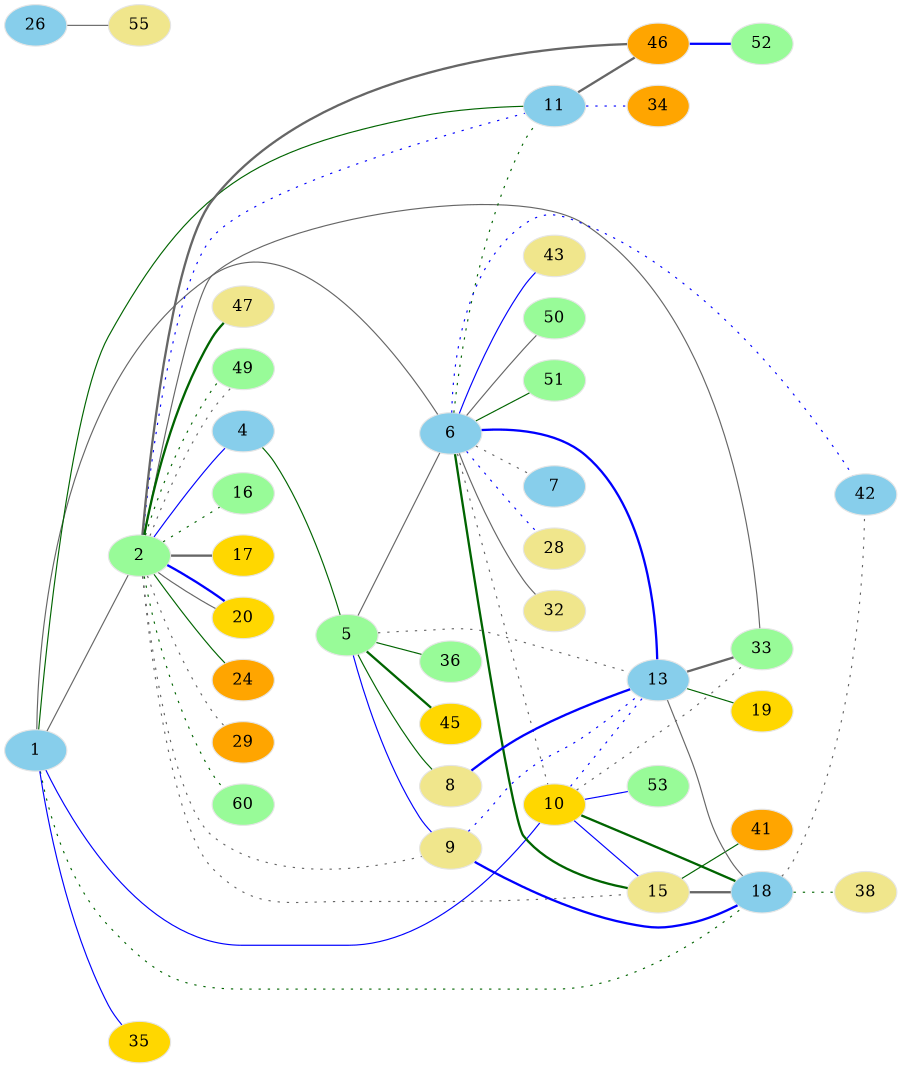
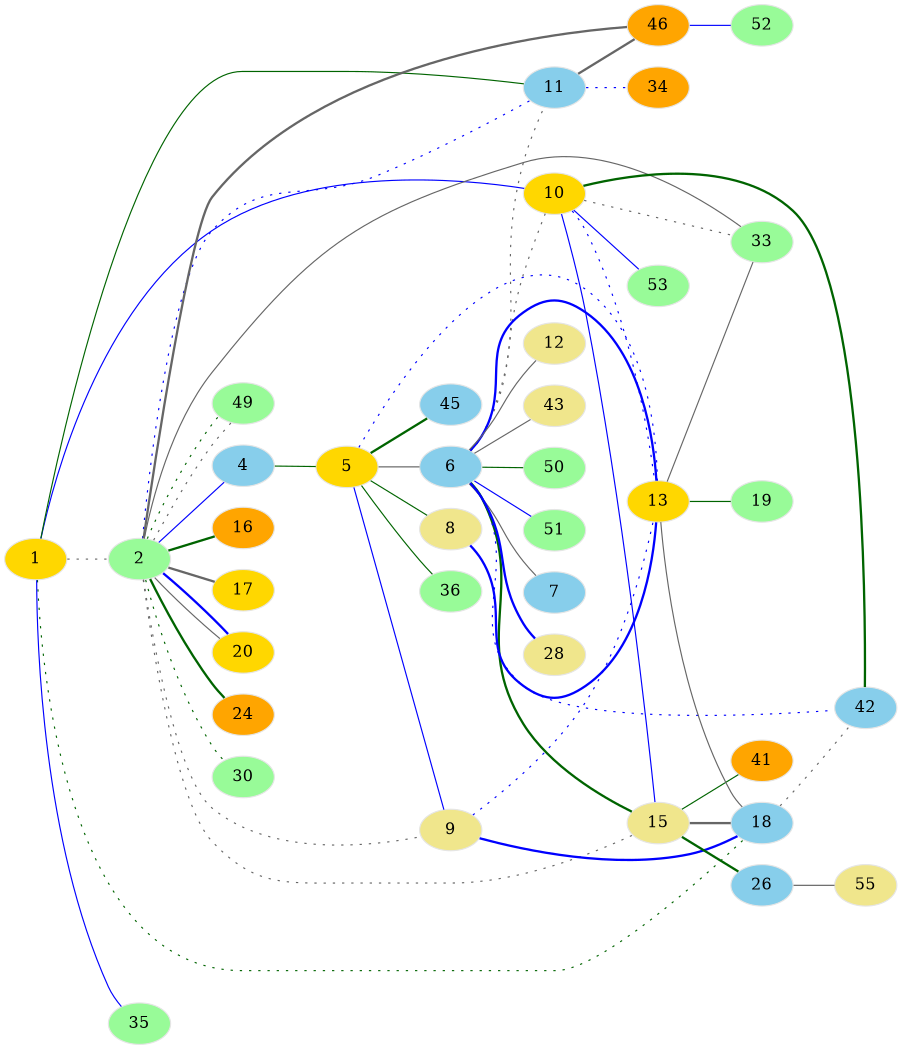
edge "46" -- "52": style bold -> solid
edge "11" -- "6": color darkgreen -> gray40
node "47": removed
edge "43" -- "6": color blue -> gray40
edge "6" -- "1": removed
edge "50" -- "6": color gray40 -> darkgreen
edge "51" -- "6": color darkgreen -> blue
edge "6" -- "7": style dotted -> solid
edge "6" -- "28": style dotted -> bold
node "16": fillcolor palegreen -> orange
edge "16" -- "2": style dotted -> bold
node "32": label "32" -> "12"
edge "2" -- "24": style solid -> bold
node "5": fillcolor palegreen -> gold
edge "5" -- "13": color gray40 -> blue
edge "2" -- "1": style solid -> dotted
edge "33" -- "13": style bold -> solid
node "13": fillcolor skyblue -> gold
node "19": fillcolor gold -> palegreen
node "45": fillcolor gold -> skyblue
node "29": removed
node "1": fillcolor skyblue -> gold
node "60": label "60" -> "30"
edge "10" -- "18": now "10" -- "42"
edge "15" -- "26": added
node "38": removed
node "35": fillcolor gold -> palegreen
